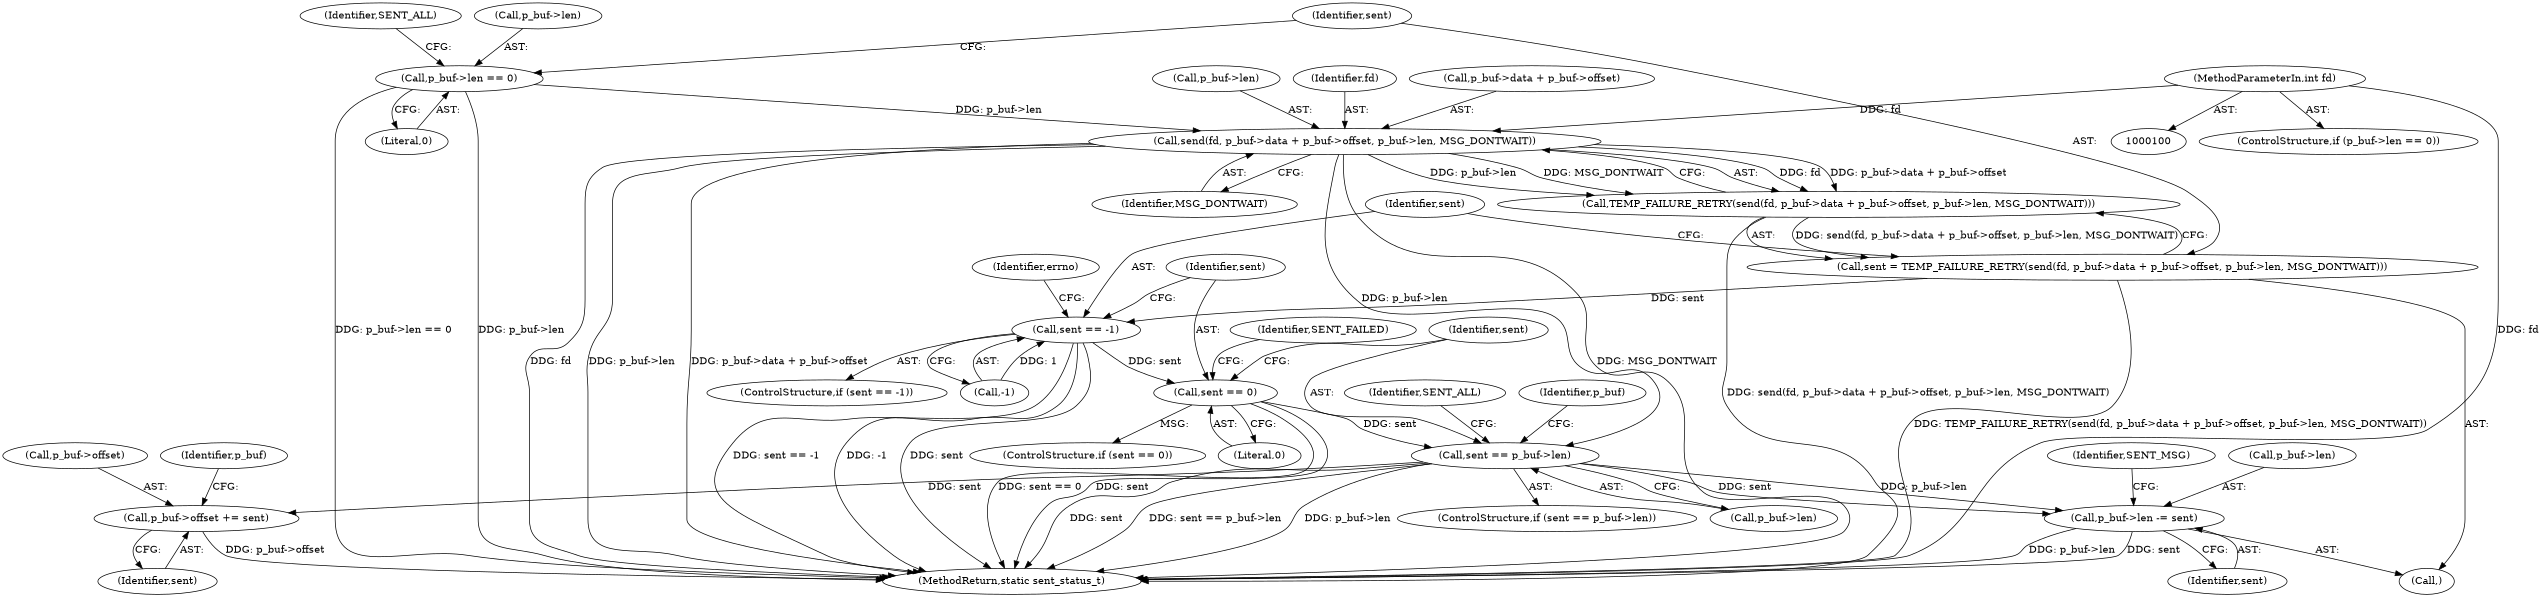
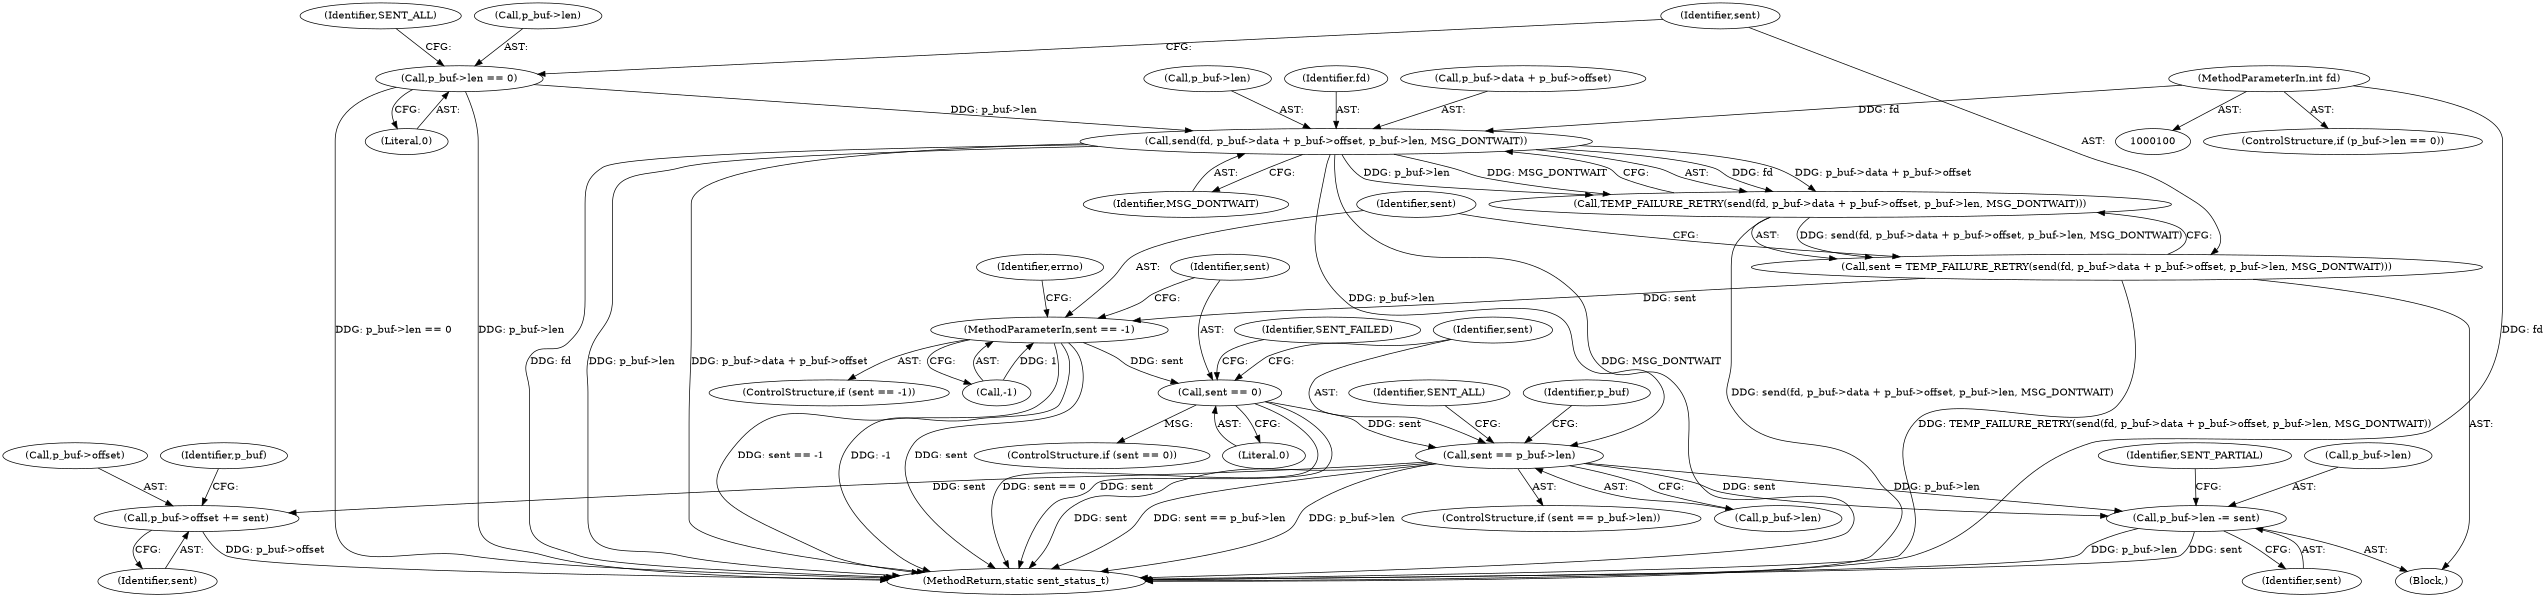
node "(Call,sent == -1)": label "(Call,sent == -1)" -> "(MethodParameterIn,sent == -1)"
node "(Identifier,SENT_MSG)": label "(Identifier,SENT_MSG)" -> "(Identifier,SENT_PARTIAL)"
node "(Call,)": label "(Call,)" -> "(Block,)"
